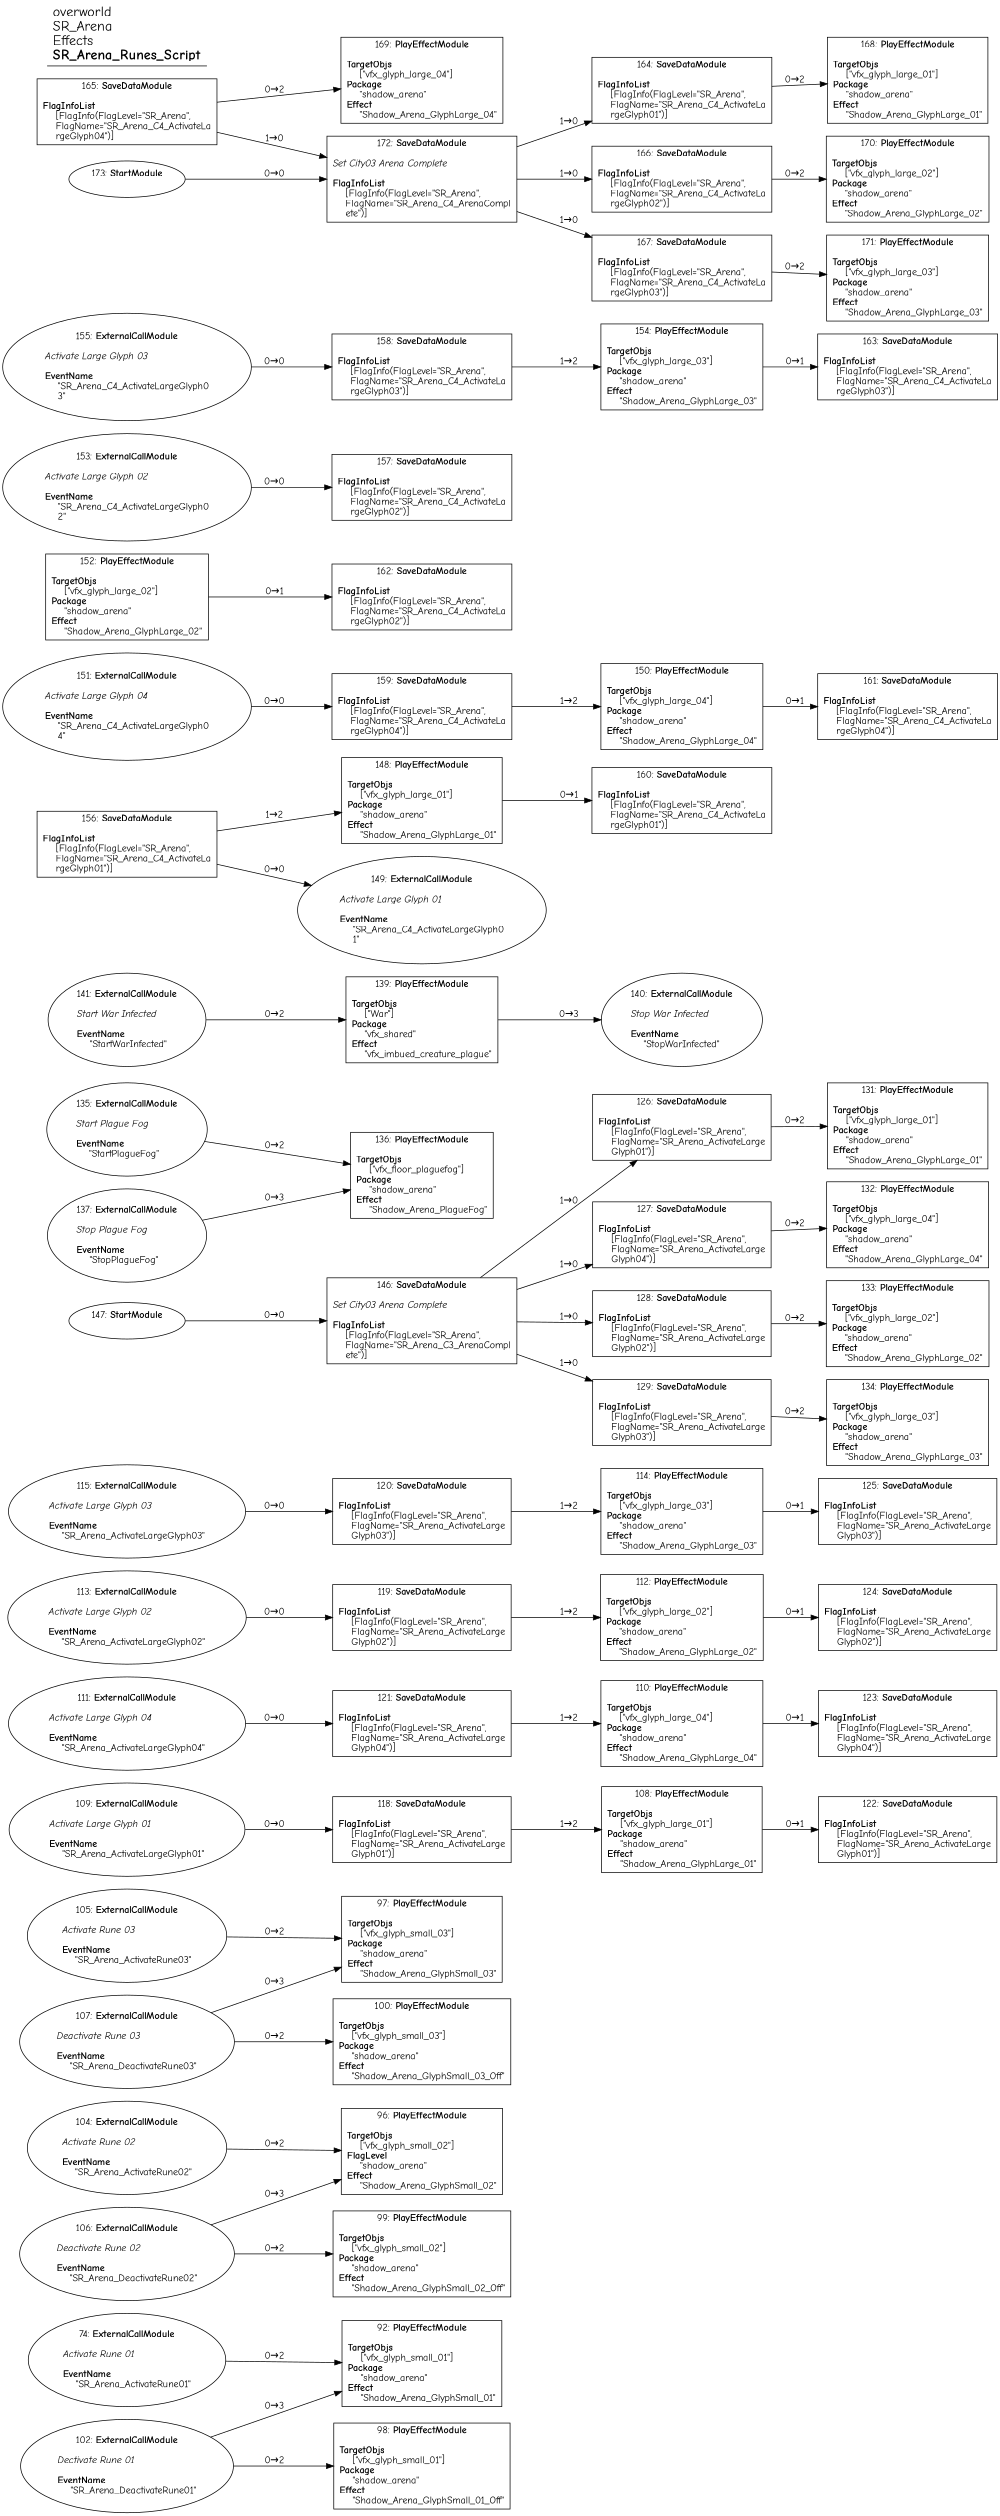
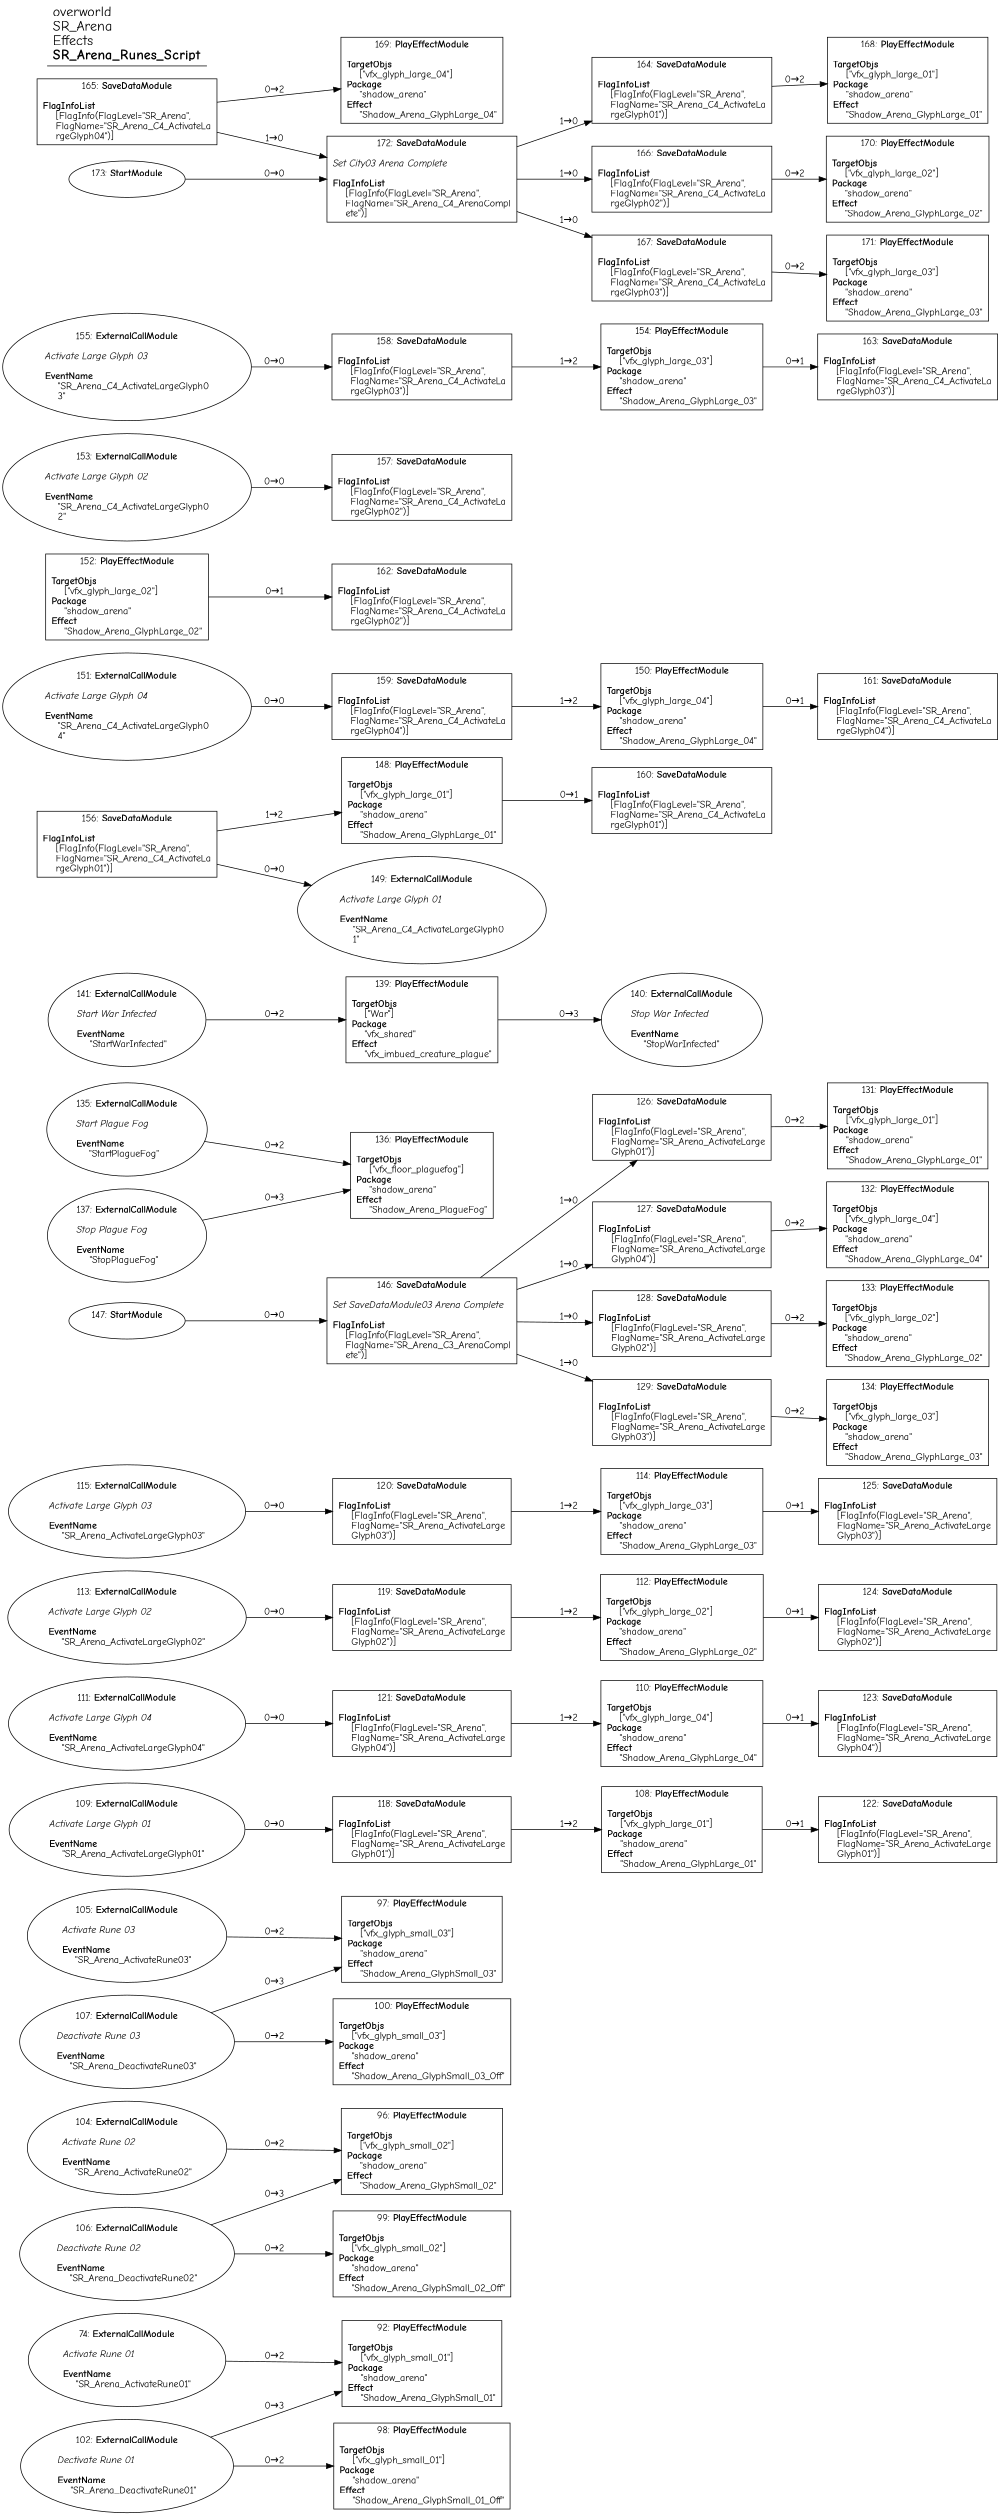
node "146:": text "Set City03 Arena Complete" -> "Set SaveDataModule03 Arena Complete"
node "96:": text "FlagLevel" -> "Package"
